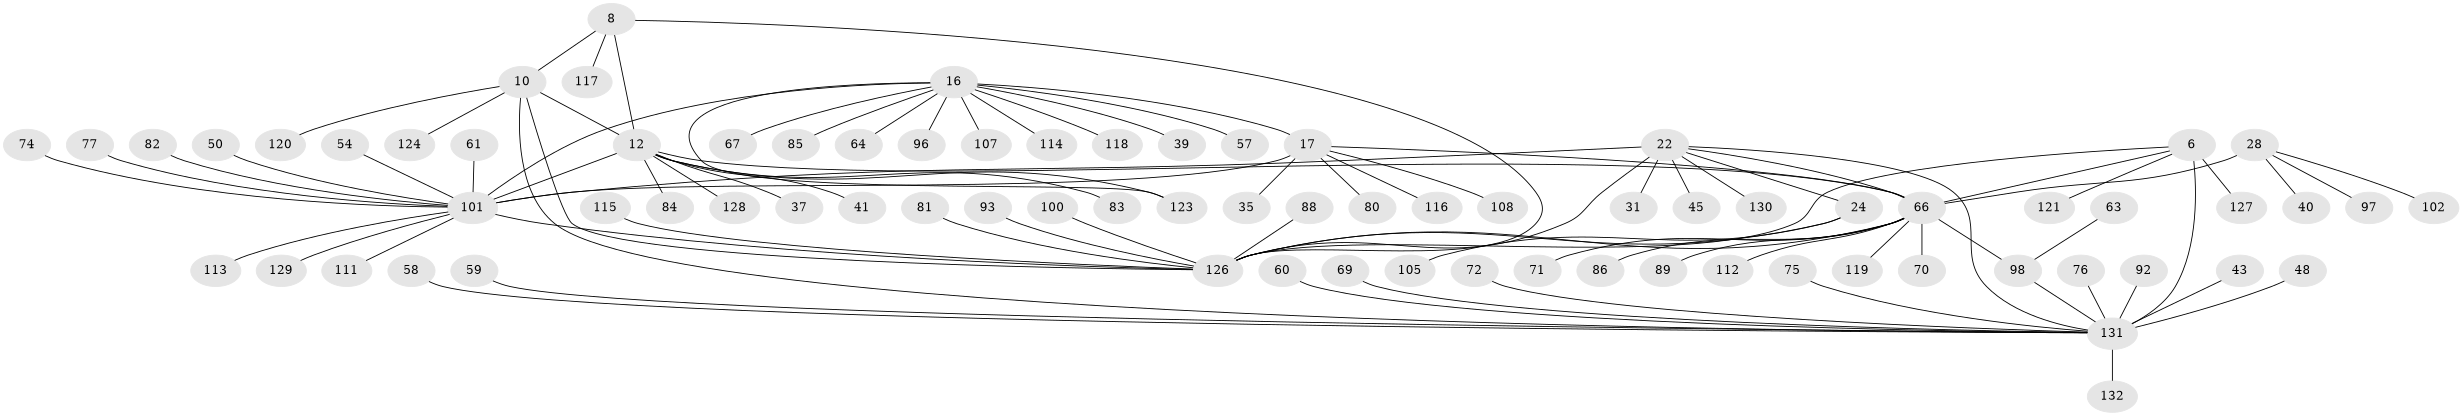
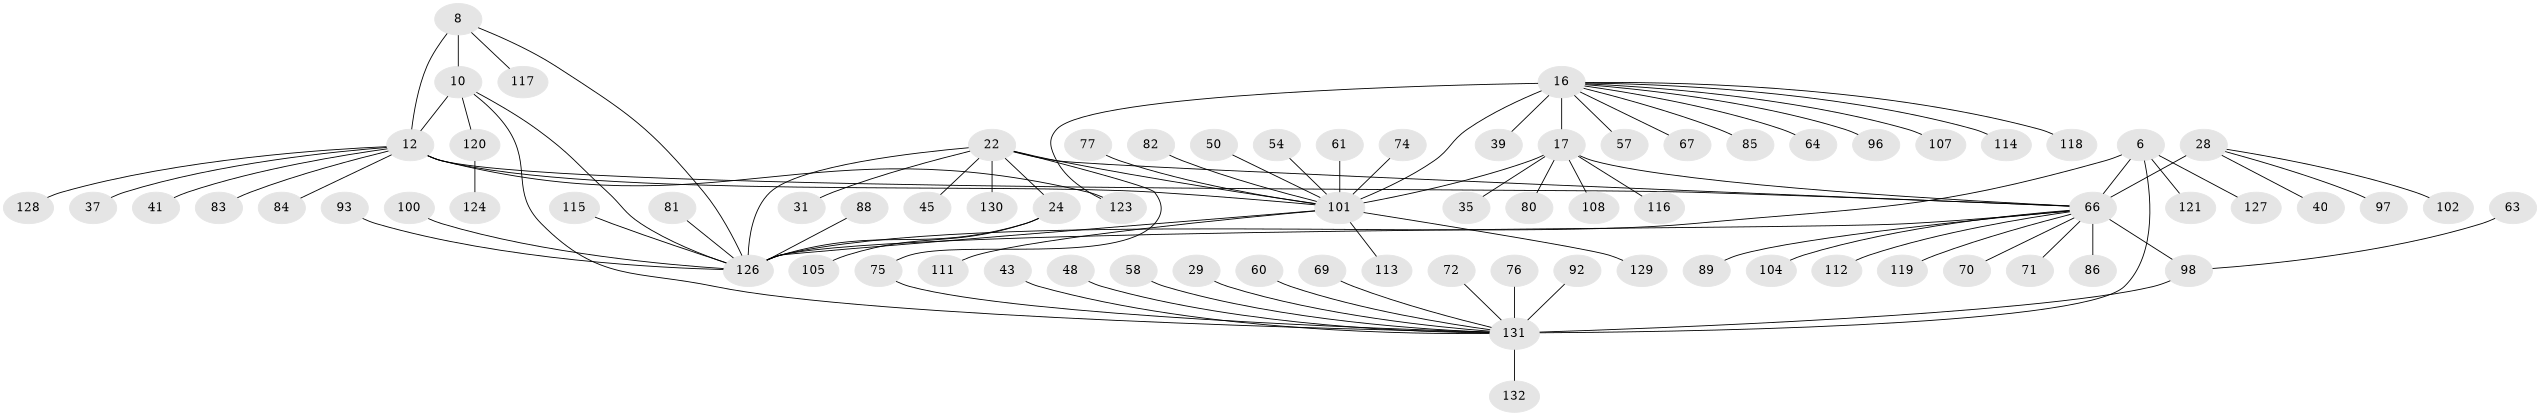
edge "10" -- "124": now "120" -- "124"
edge "22" -- "131": now "22" -- "75"
node "59": label "59" -> "29"
node "104": added
